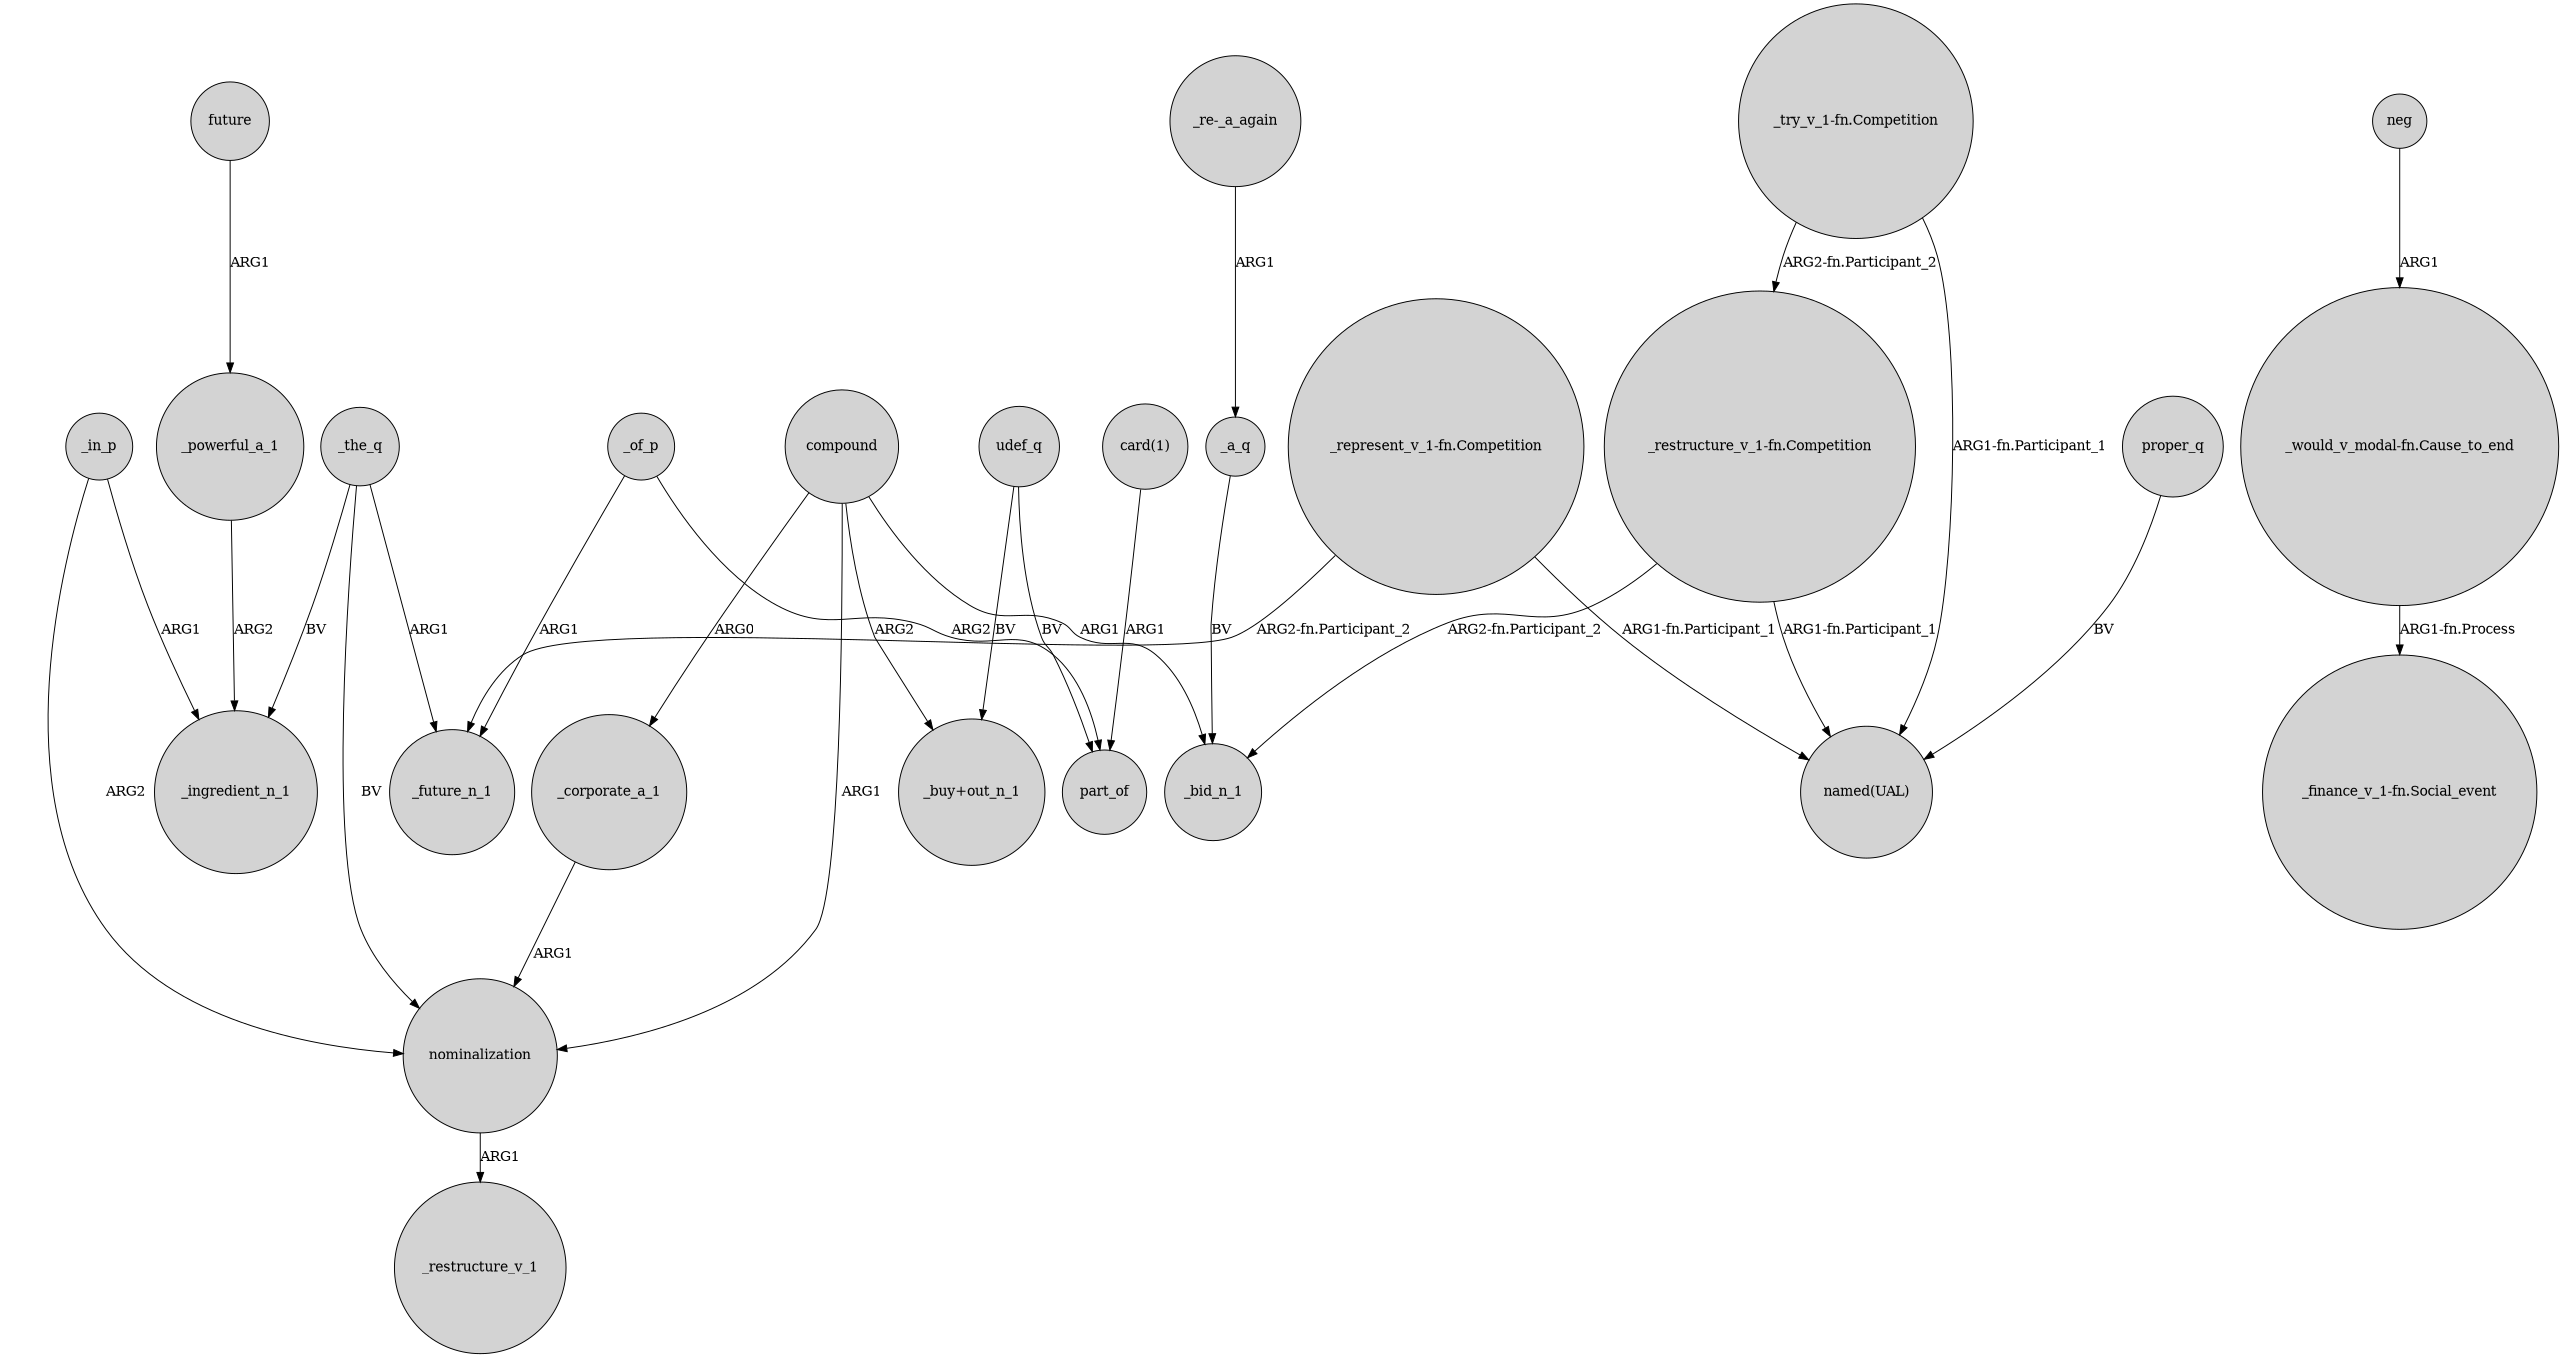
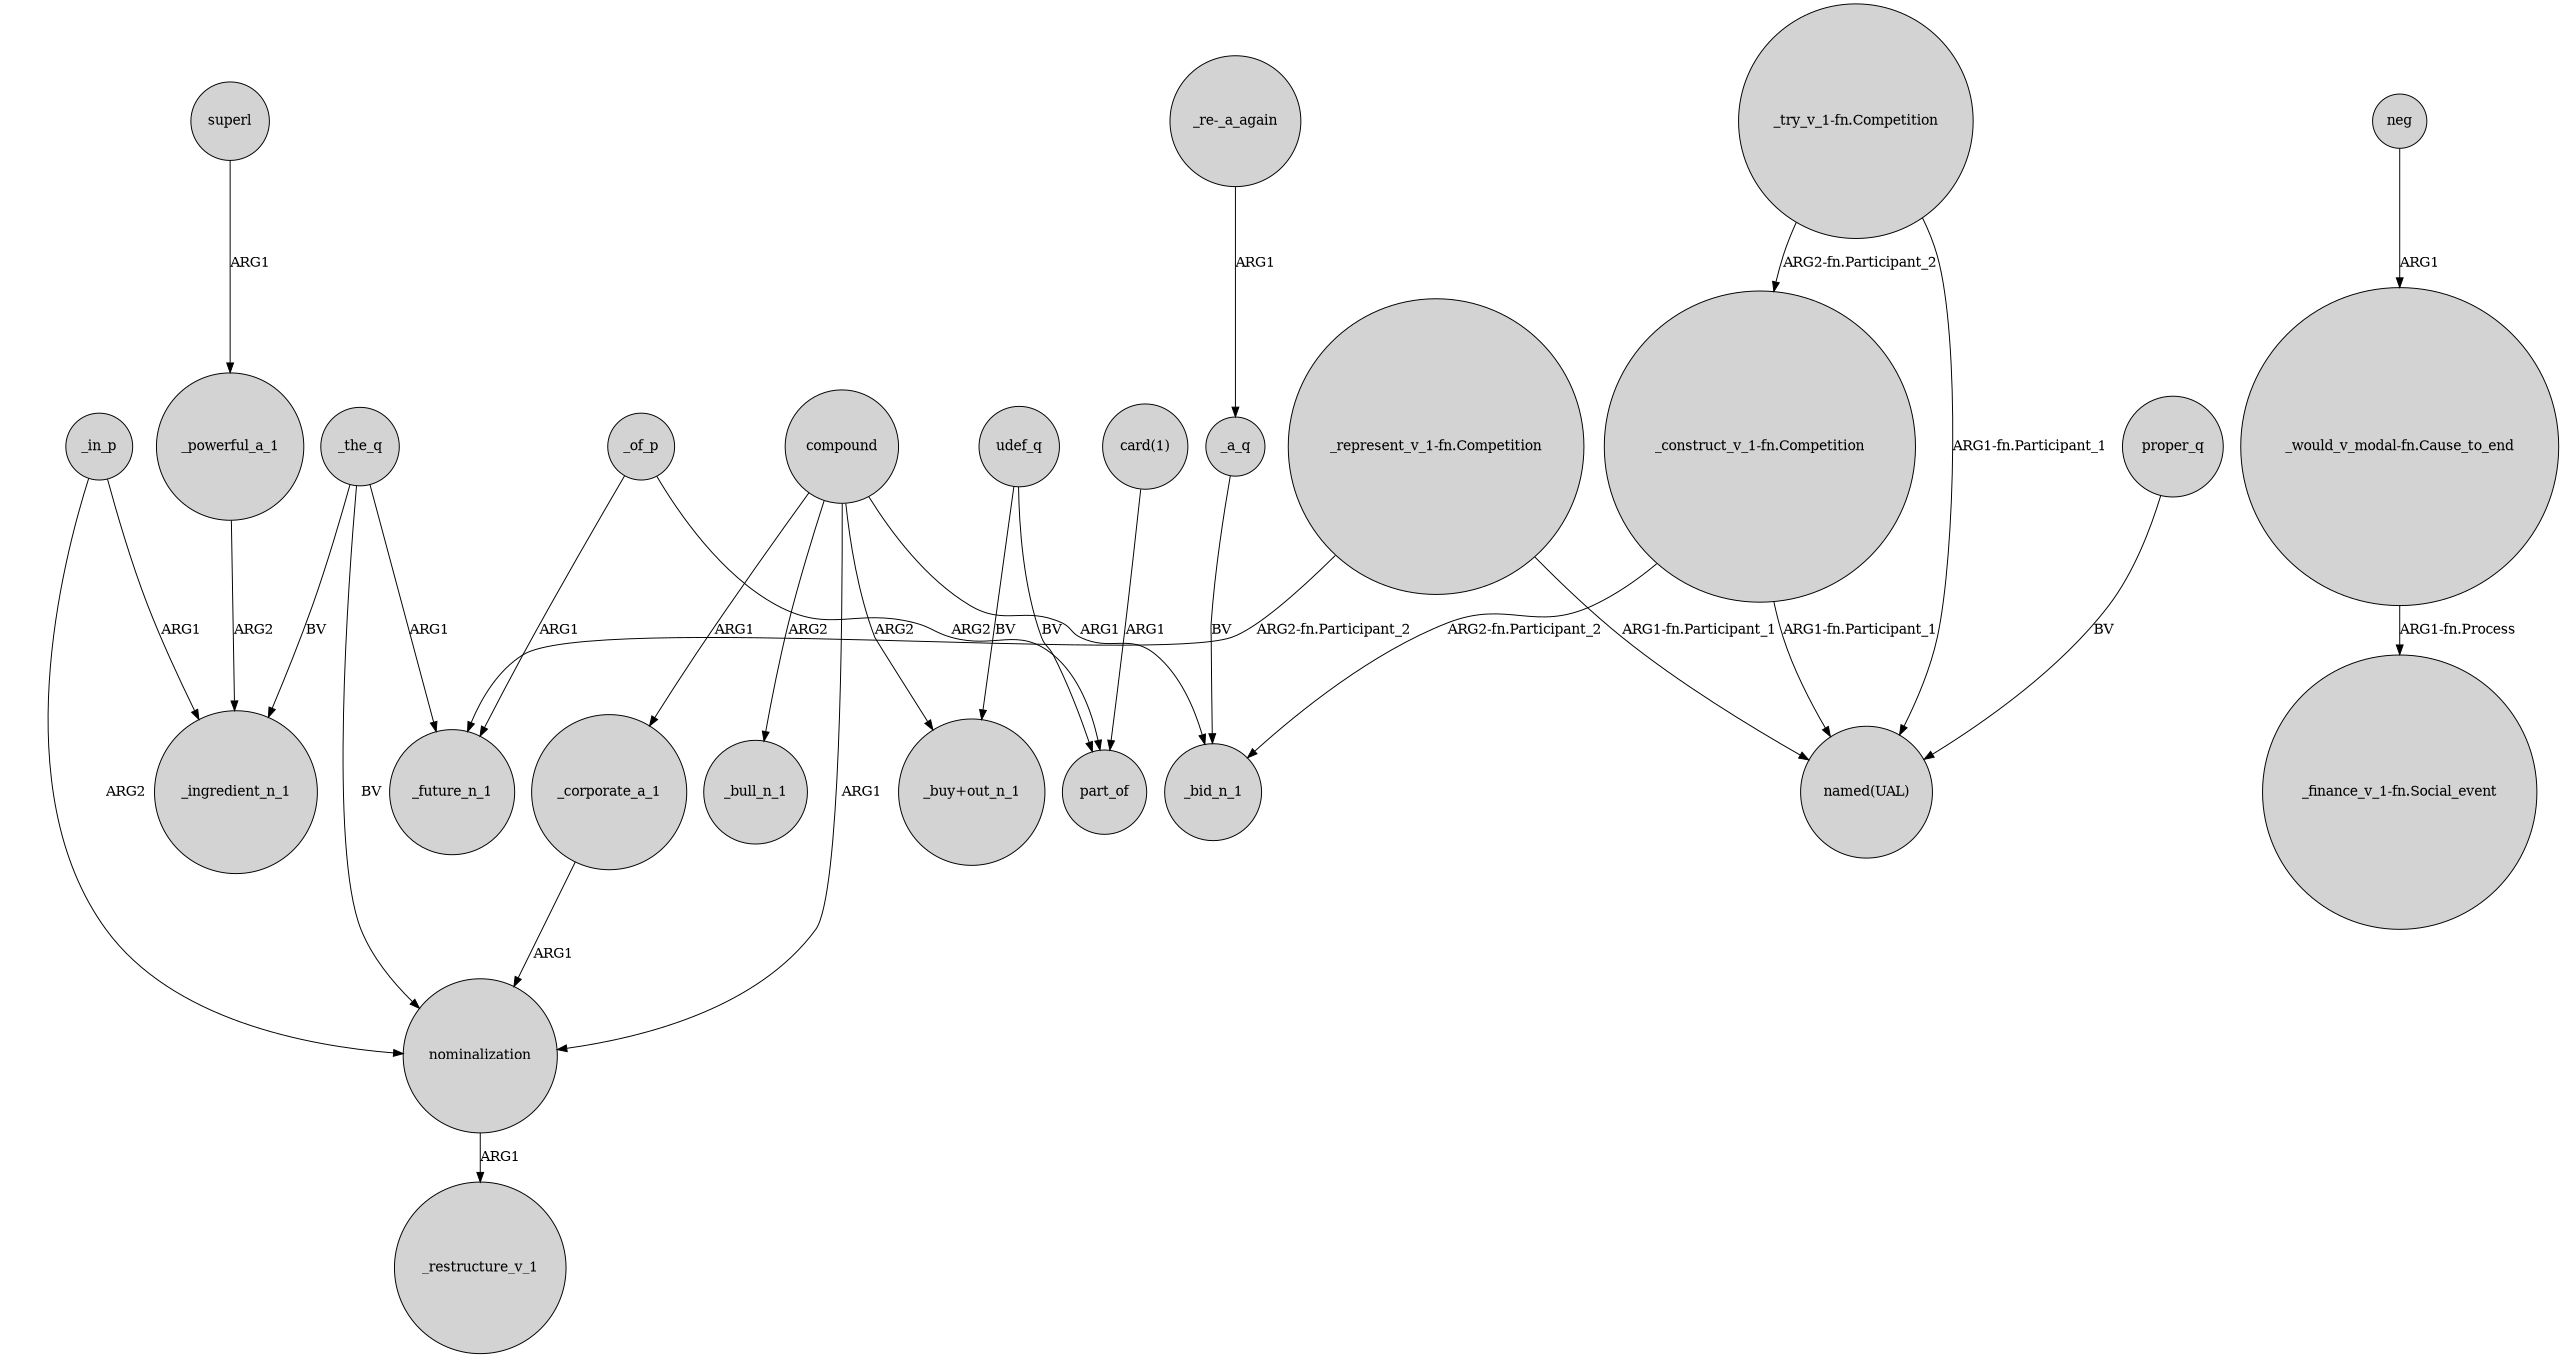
node "future": label "future" -> "superl"
node "_restructure_v_1-fn.Competition": label "_restructure_v_1-fn.Competition" -> "_construct_v_1-fn.Competition"
edge "compound" -> "_corporate_a_1": label "ARG0" -> "ARG1"
node "_bull_n_1": added
